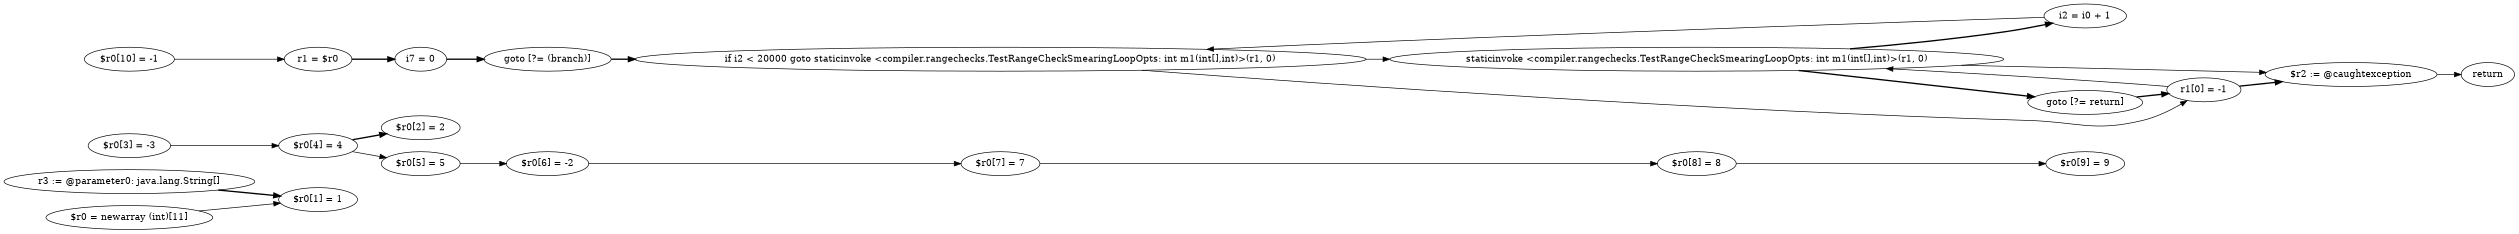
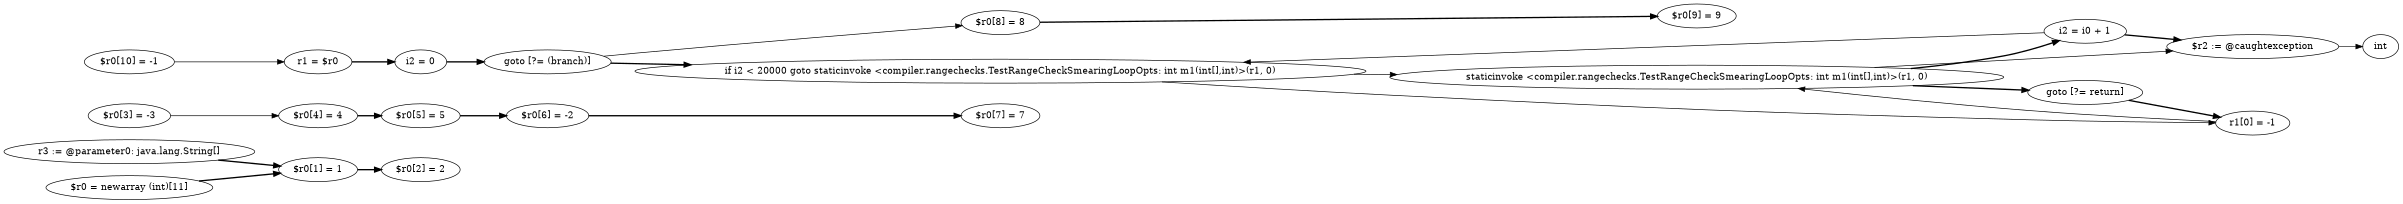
node "i7 = 0": label "i7 = 0" -> "i2 = 0"
node "return": label "return" -> "int"
edge "r1[0] = -1" -> "$r2 := @caughtexception": now "i2 = i0 + 1" -> "$r2 := @caughtexception"
edge "$r0[4] = 4" -> "$r0[2] = 2": now "$r0[1] = 1" -> "$r0[2] = 2"
edge "$r0[4] = 4" -> "$r0[5] = 5": style solid -> bold
edge "$r0[5] = 5" -> "$r0[6] = -2": style solid -> bold
edge "$r0[6] = -2" -> "$r0[7] = 7": style solid -> bold
edge "$r0[7] = 7" -> "$r0[8] = 8": now "goto [?= (branch)]" -> "$r0[8] = 8"
edge "$r0[8] = 8" -> "$r0[9] = 9": style solid -> bold
edge "$r0 = newarray (int)[11]" -> "$r0[1] = 1": style solid -> bold
